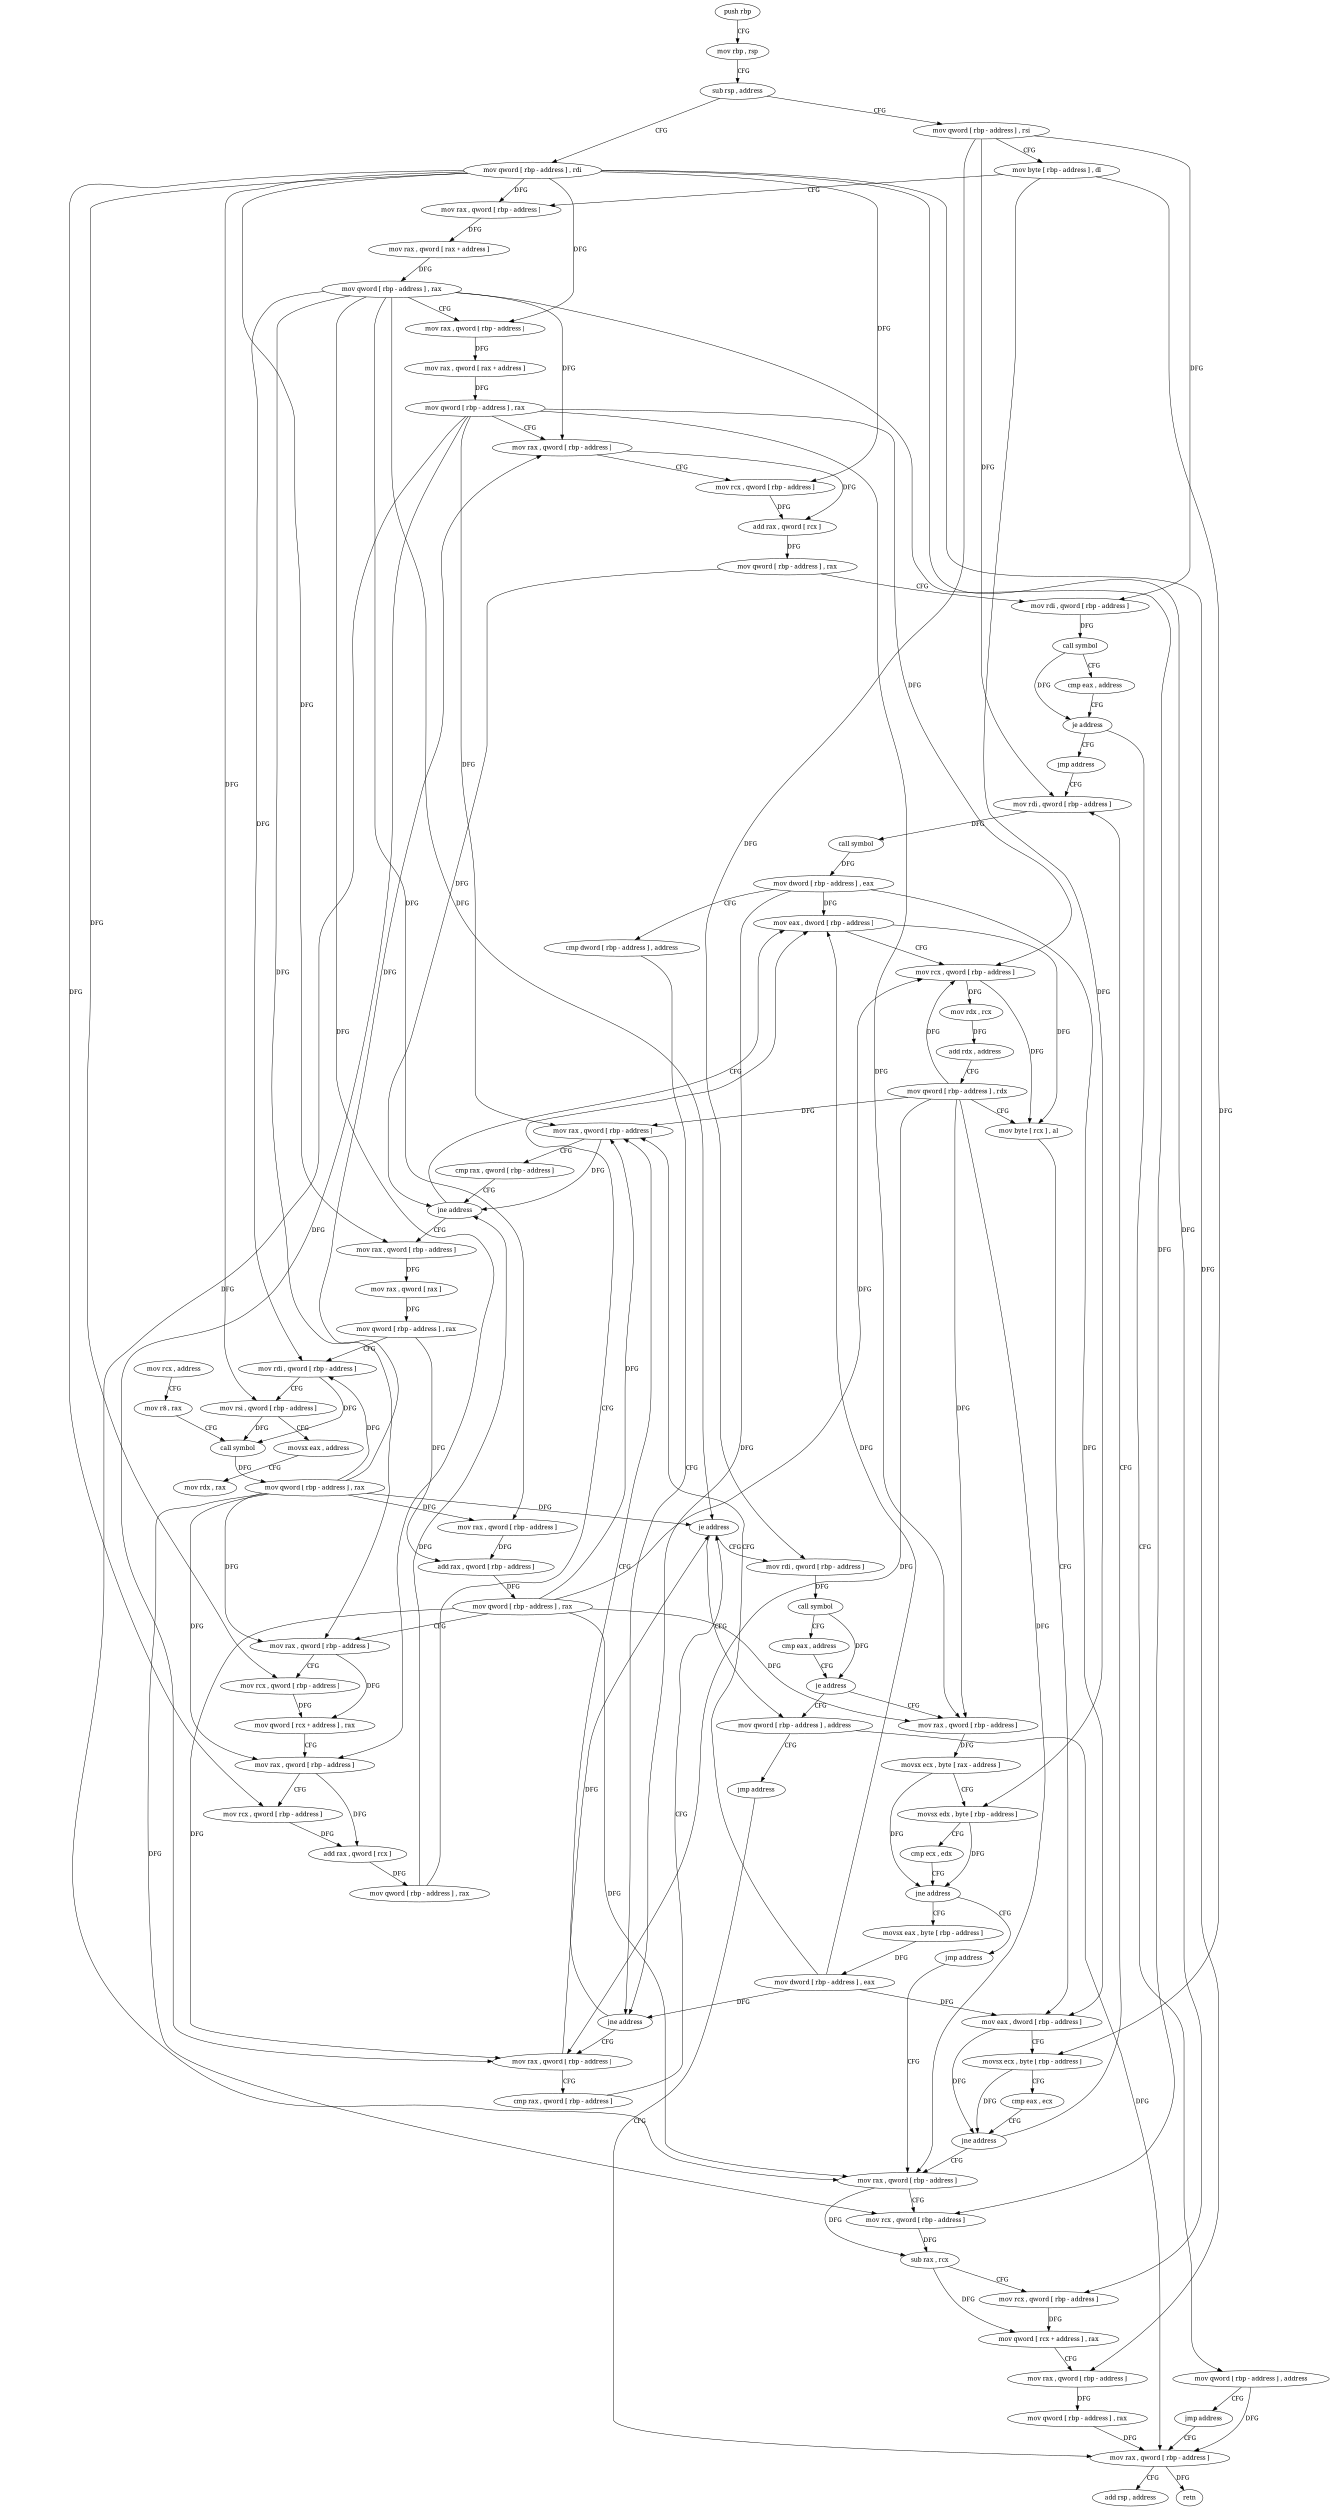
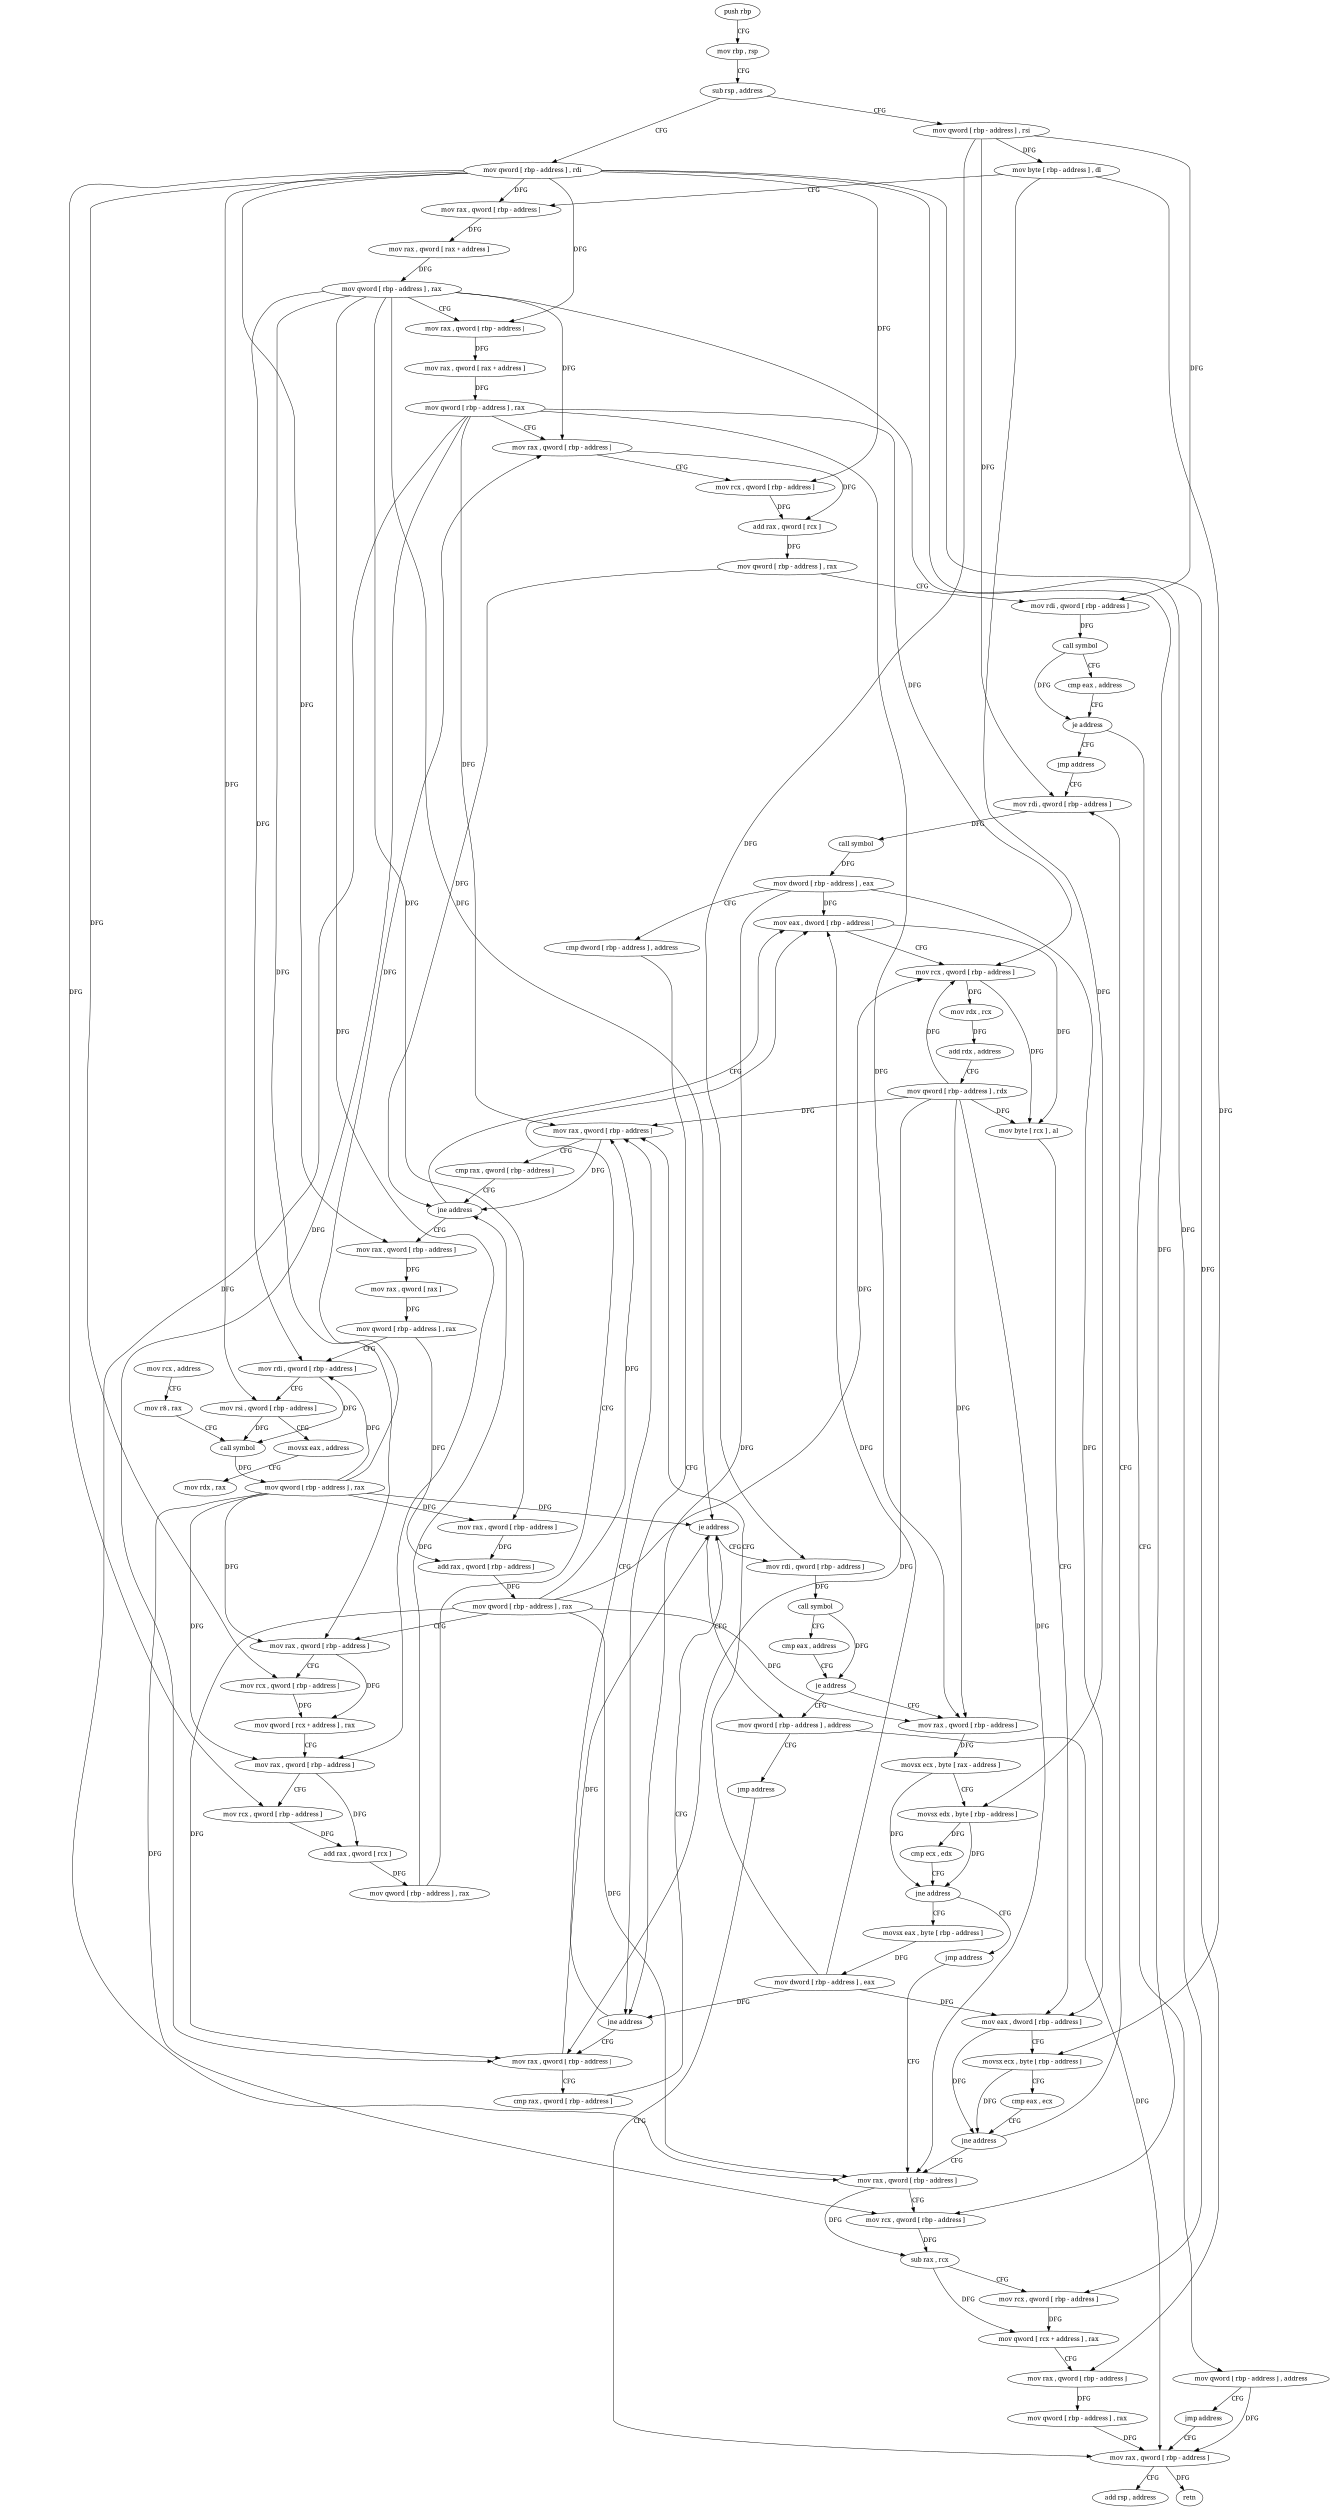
edge "mov qword [ rbp - address ] , rsi" -> "mov byte [ rbp - address ] , dl": label "CFG" -> "DFG"
edge "mov qword [ rbp - address ] , rdx" -> "mov byte [ rcx ] , al": label "CFG" -> "DFG"
edge "movsx edx , byte [ rbp - address ]" -> "cmp ecx , edx": label "CFG" -> "DFG"
